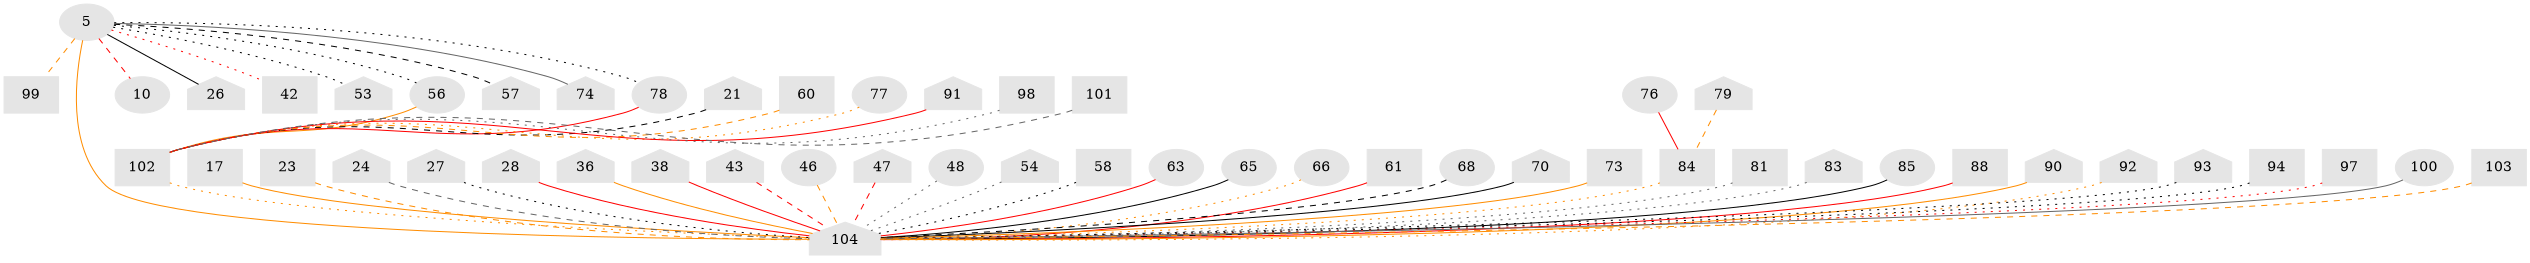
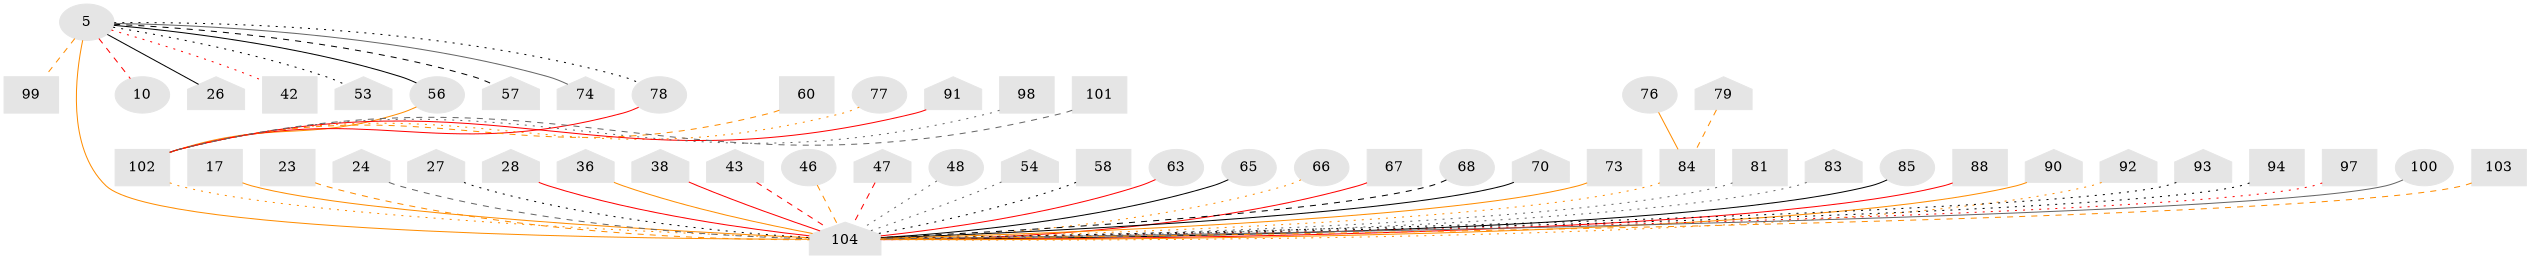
edge "5" -- "56": style dotted -> solid
node "21": removed
edge "76" -- "84": color red -> darkorange
node "61": label "61" -> "67"
